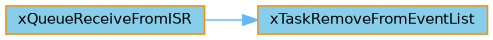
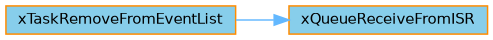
edge "xQueueReceiveFromISR" -> "xTaskRemoveFromEventList": reversed
